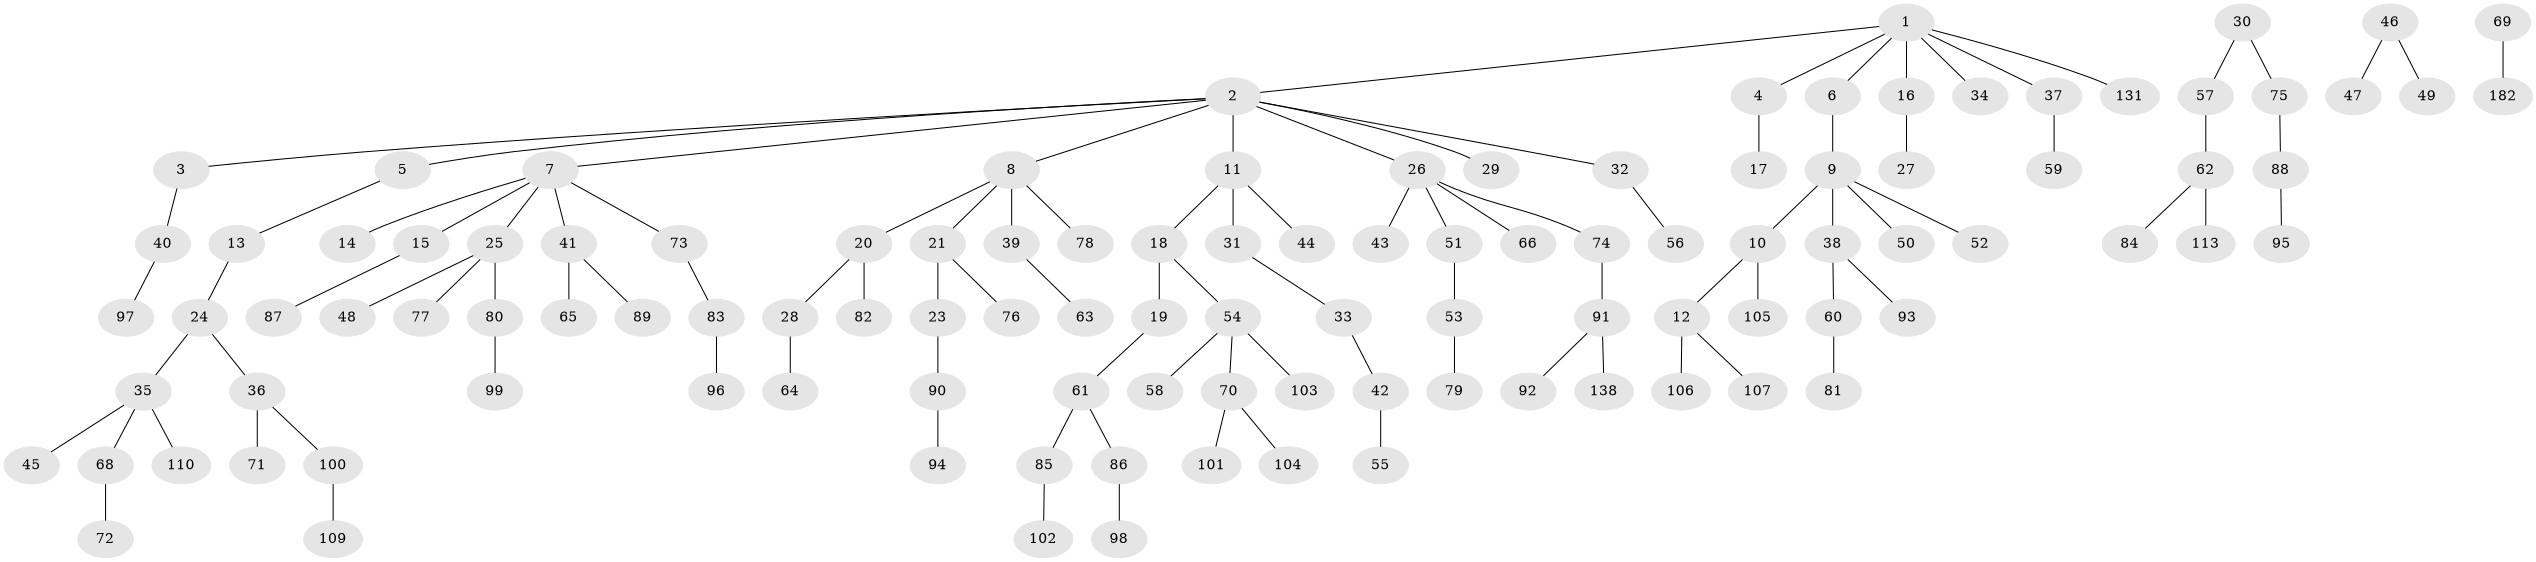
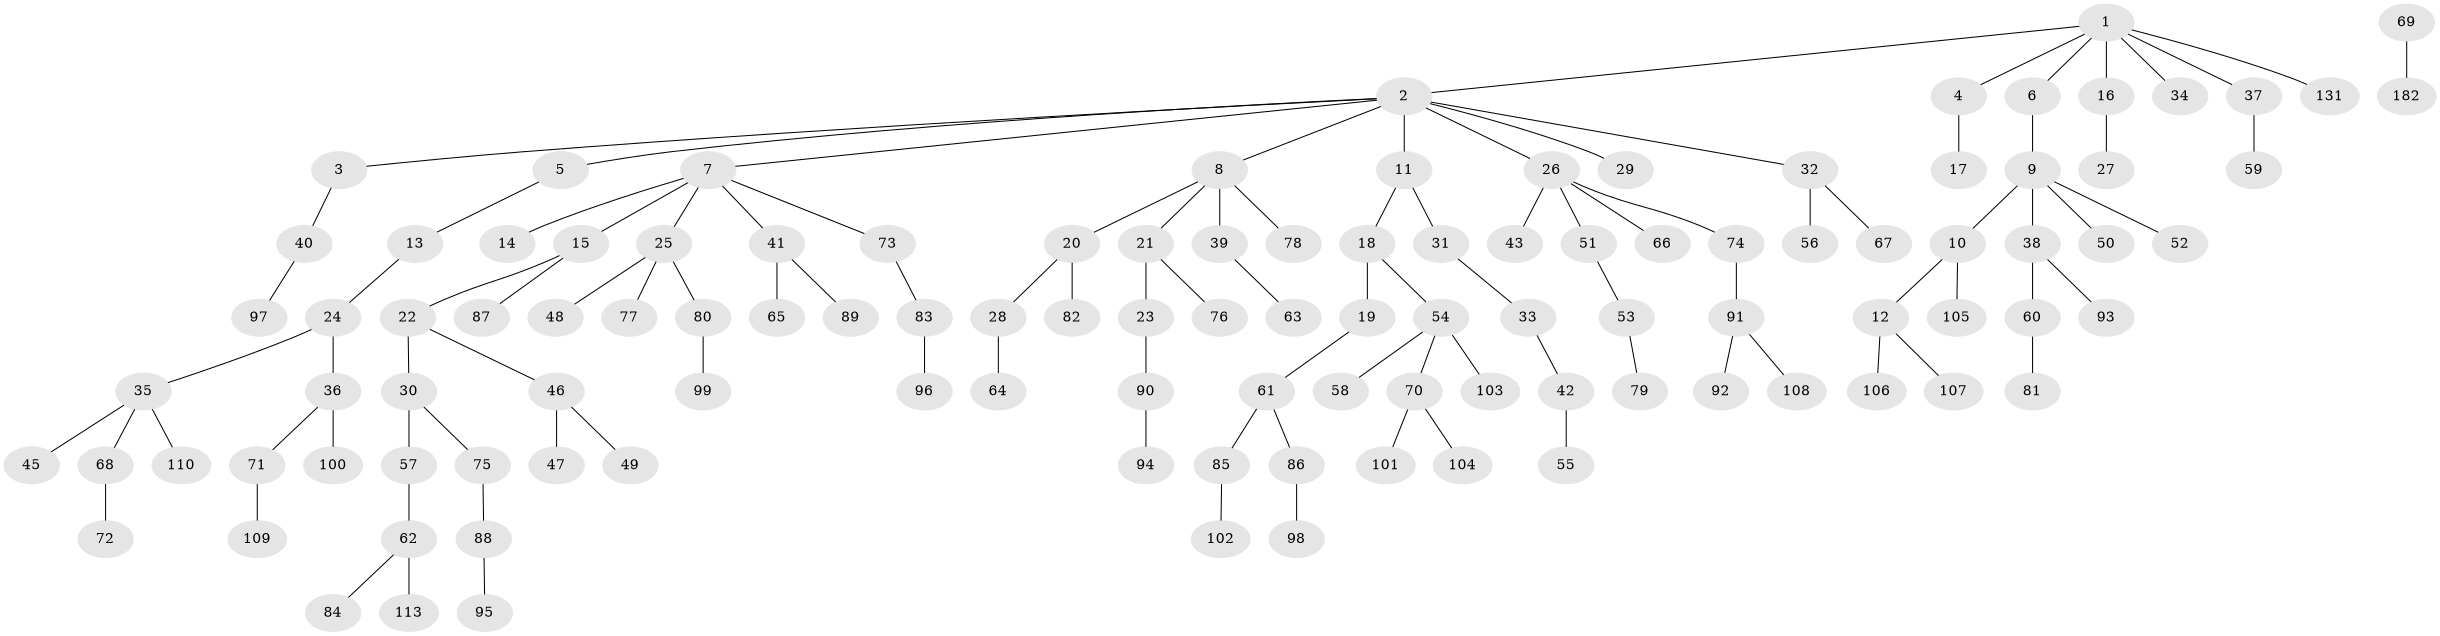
node "44": removed
node "67": added
node "22": added
node "138": label "138" -> "108"
edge "100" -- "109": now "71" -- "109"
